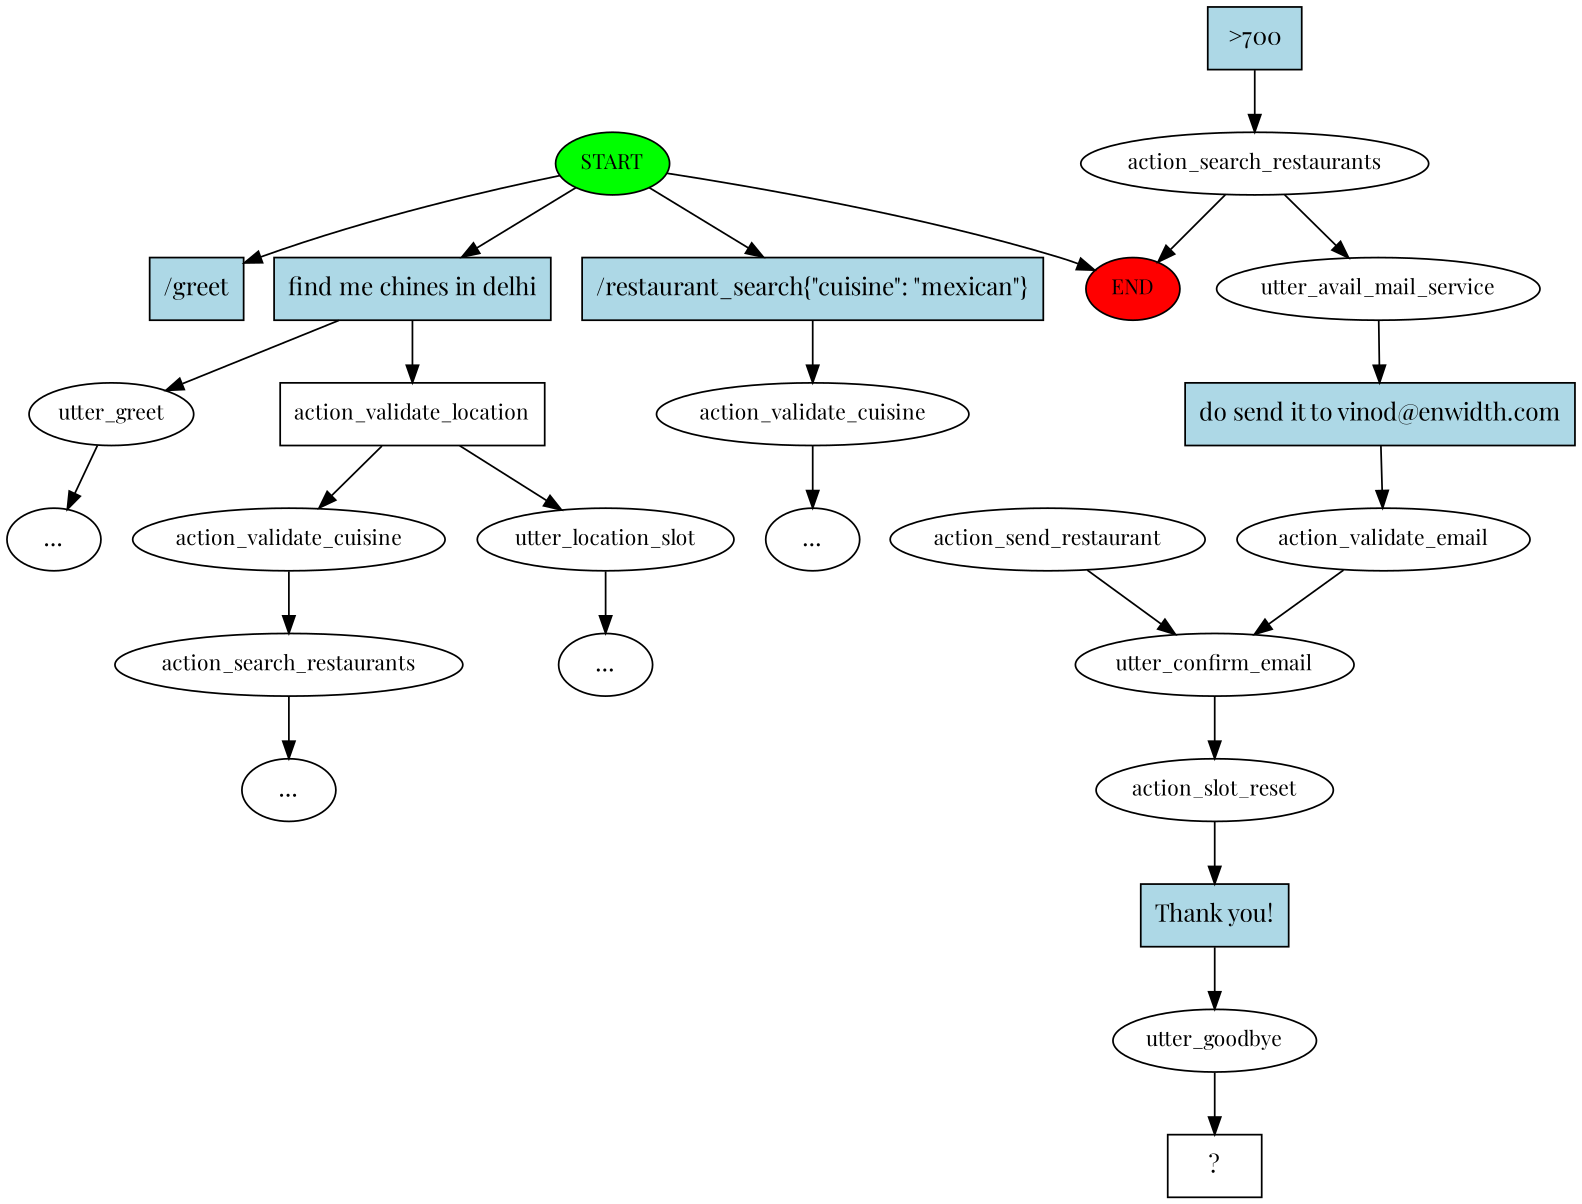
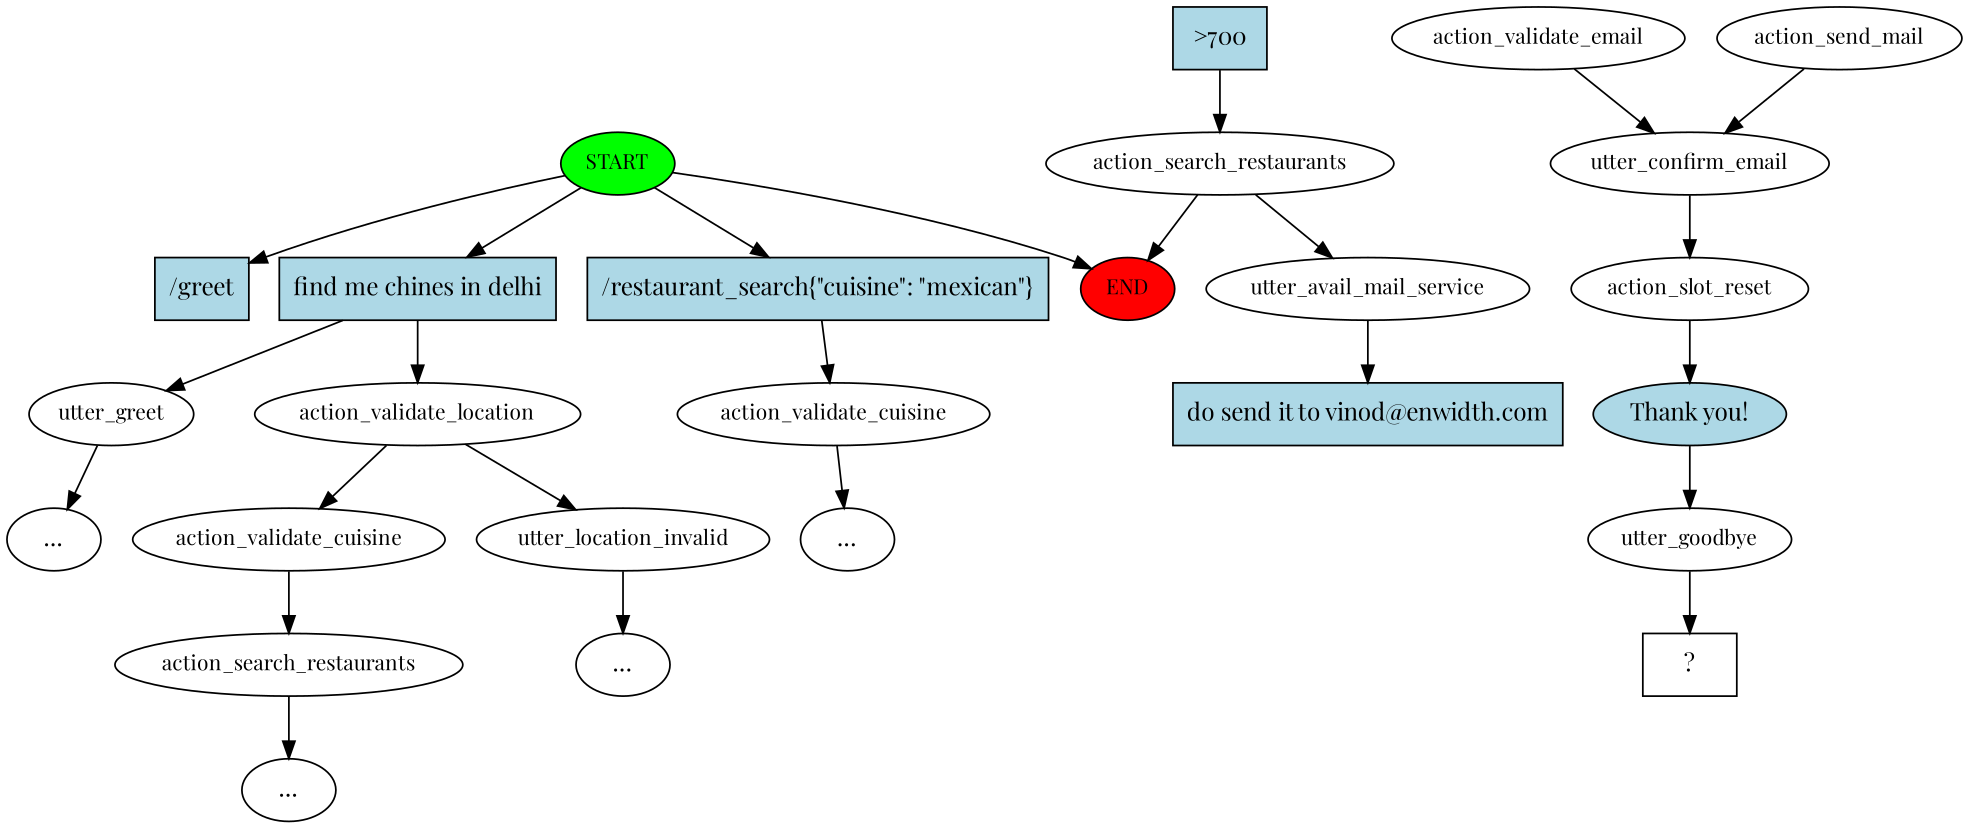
node "action_validate_location": shape box -> ellipse
edge "do send it to vinod@enwidth.com" -> "action_validate_email": removed
node "utter_location_slot": label "utter_location_slot" -> "utter_location_invalid"
node "action_send_restaurant": label "action_send_restaurant" -> "action_send_mail"
node "Thank you!": shape box -> ellipse
